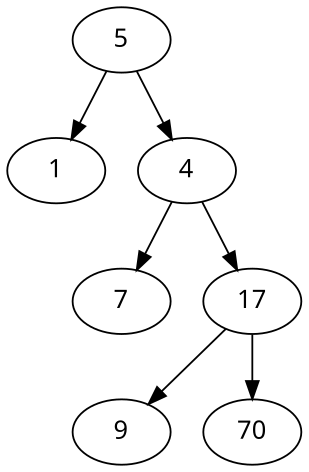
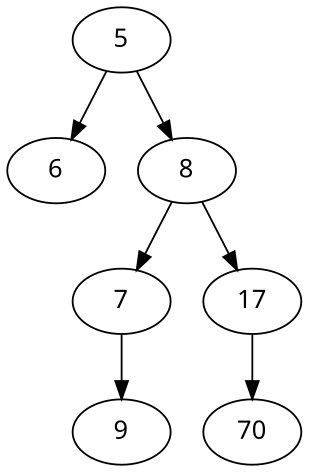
node "1": label "1" -> "6"
node "4": label "4" -> "8"
edge "17" -> "9": now "7" -> "9"
